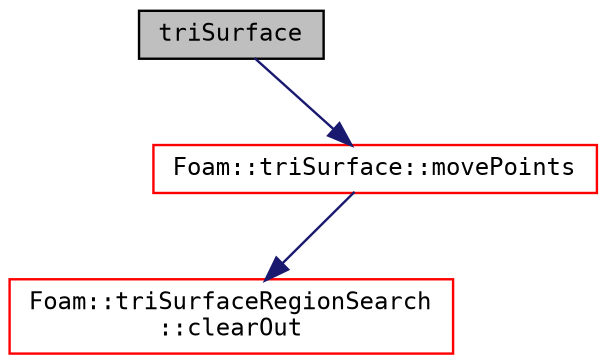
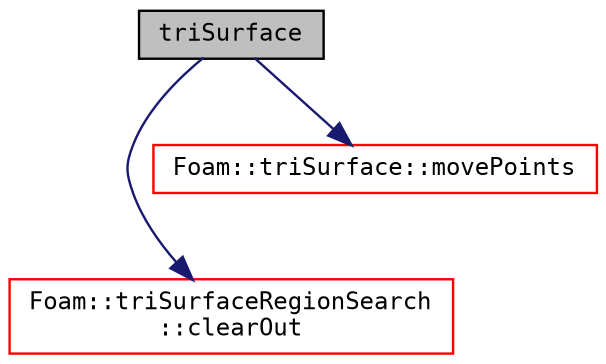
edge "Foam::triSurface::movePoints" -> "Foam::triSurfaceRegionSearch ::clearOut": now "triSurface" -> "Foam::triSurfaceRegionSearch ::clearOut"
